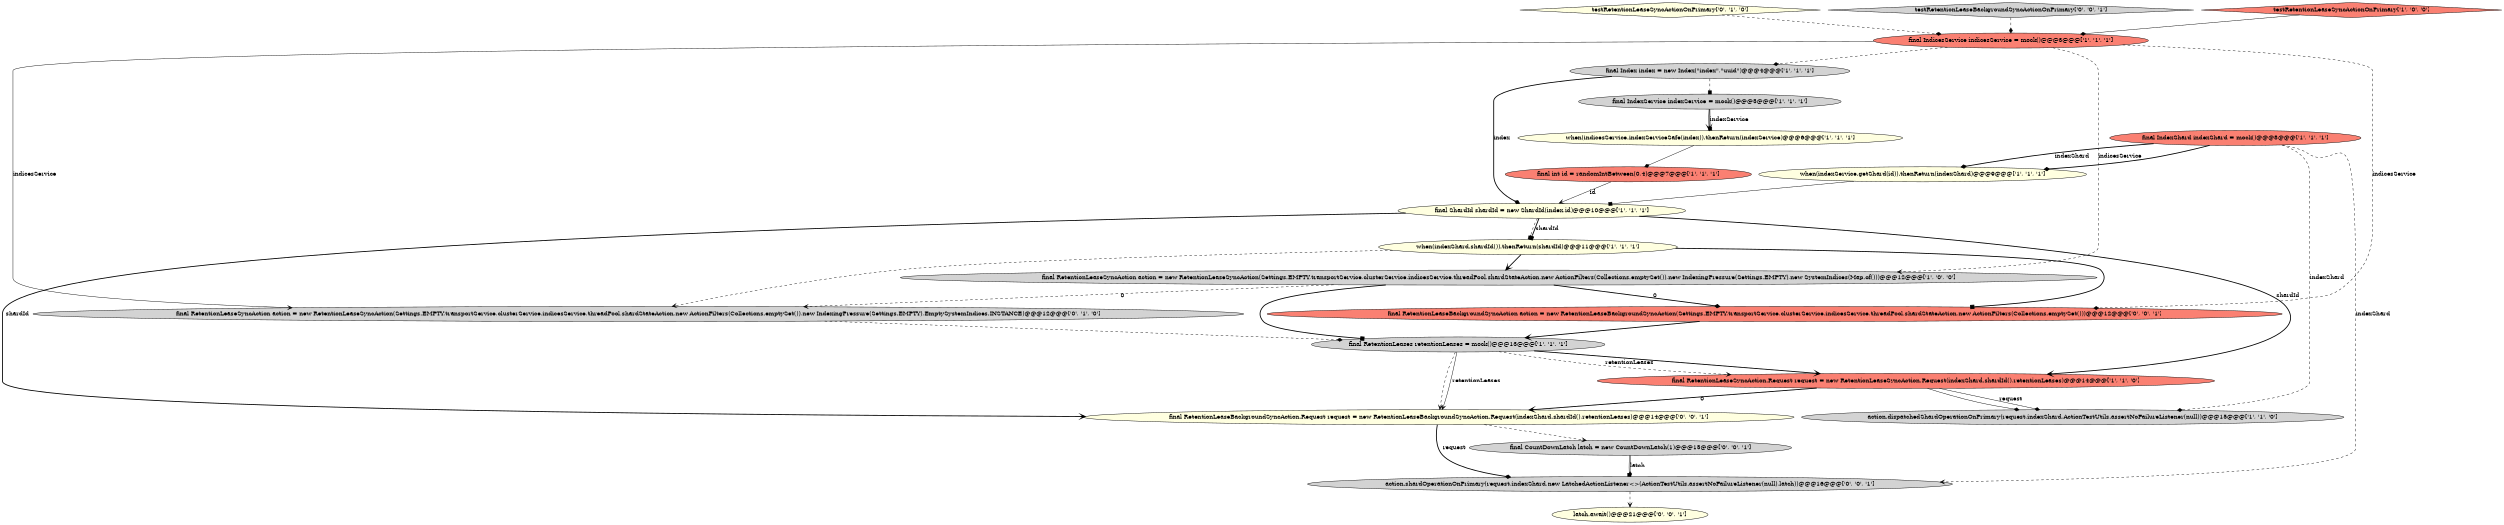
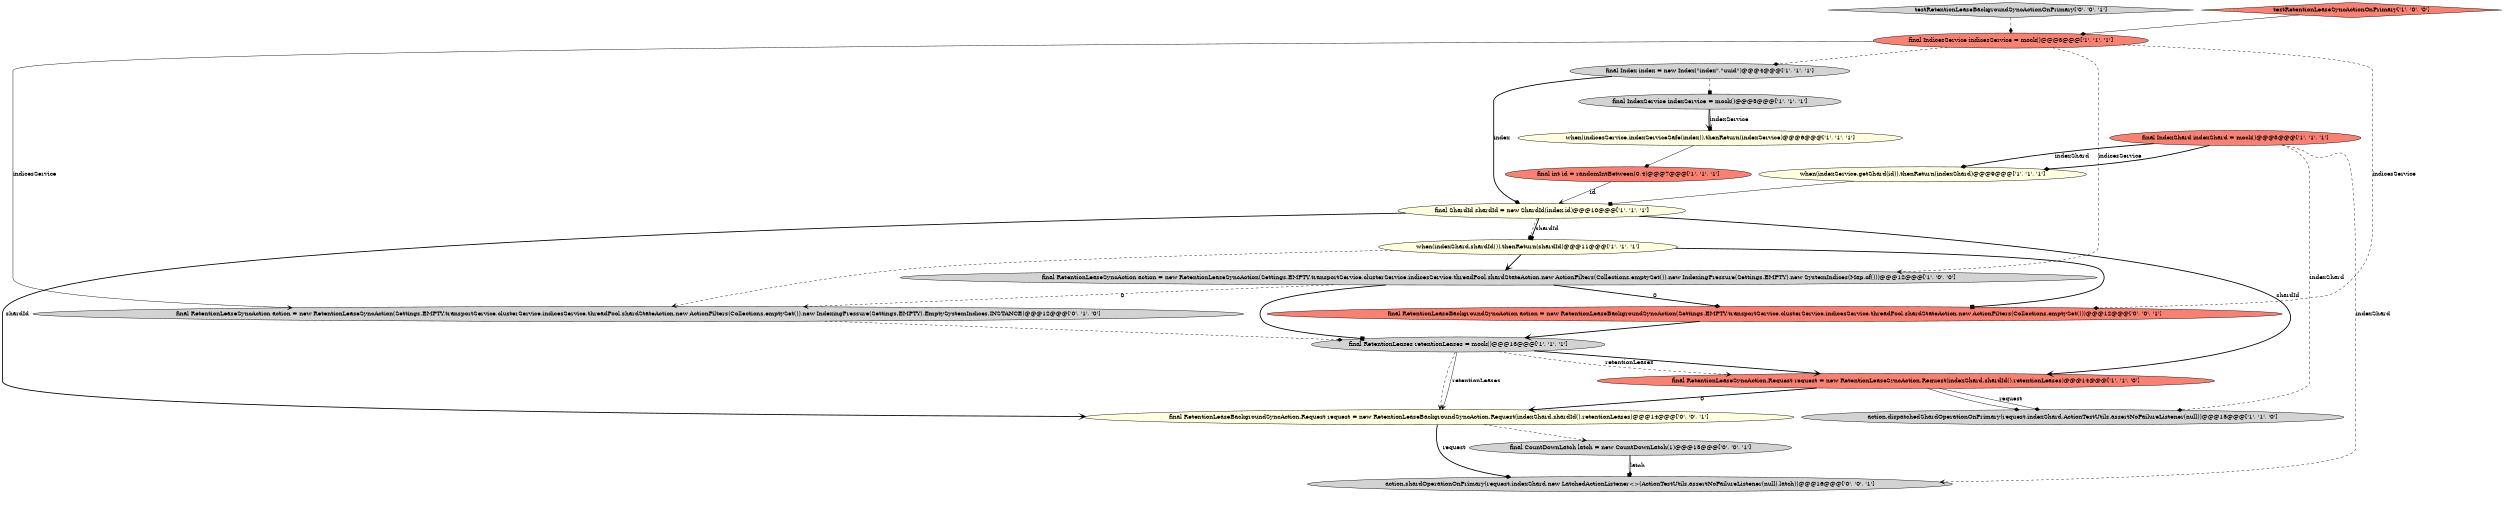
node "testRetentionLeaseSyncActionOnPrimary['0', '1', '0']": removed
node "latch.await()@@@21@@@['0', '0', '1']": removed
